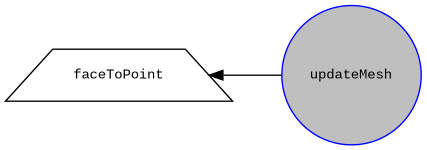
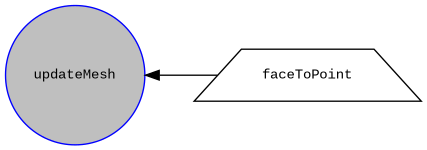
edge "updateMesh" -> "faceToPoint": reversed
